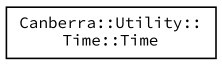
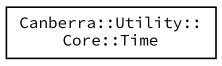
node "Canberra::Utility:: Time::Time": label "Canberra::Utility:: Time::Time" -> "Canberra::Utility:: Core::Time"
